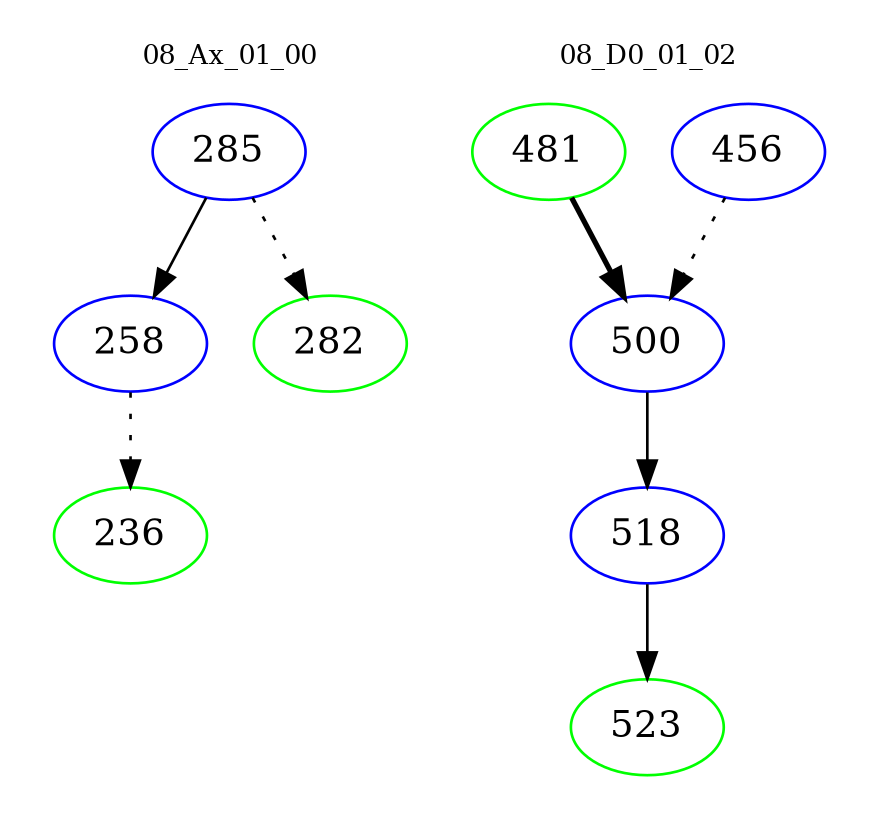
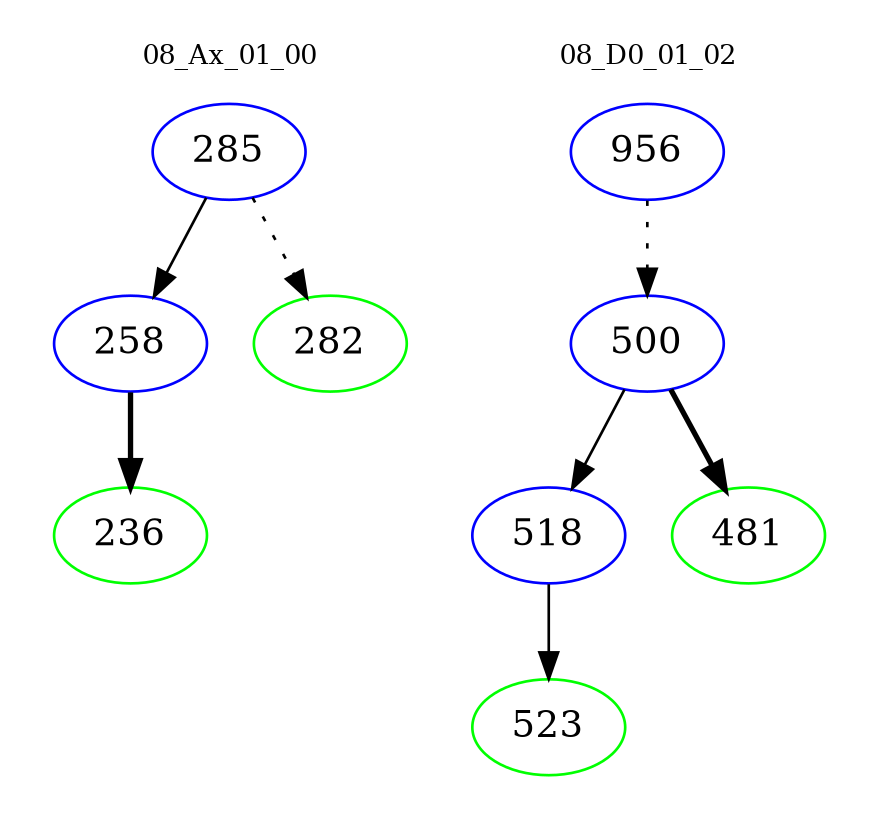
node "456": label "456" -> "956"
edge "481" -> "500": reversed
edge "258" -> "236": style dotted -> bold
